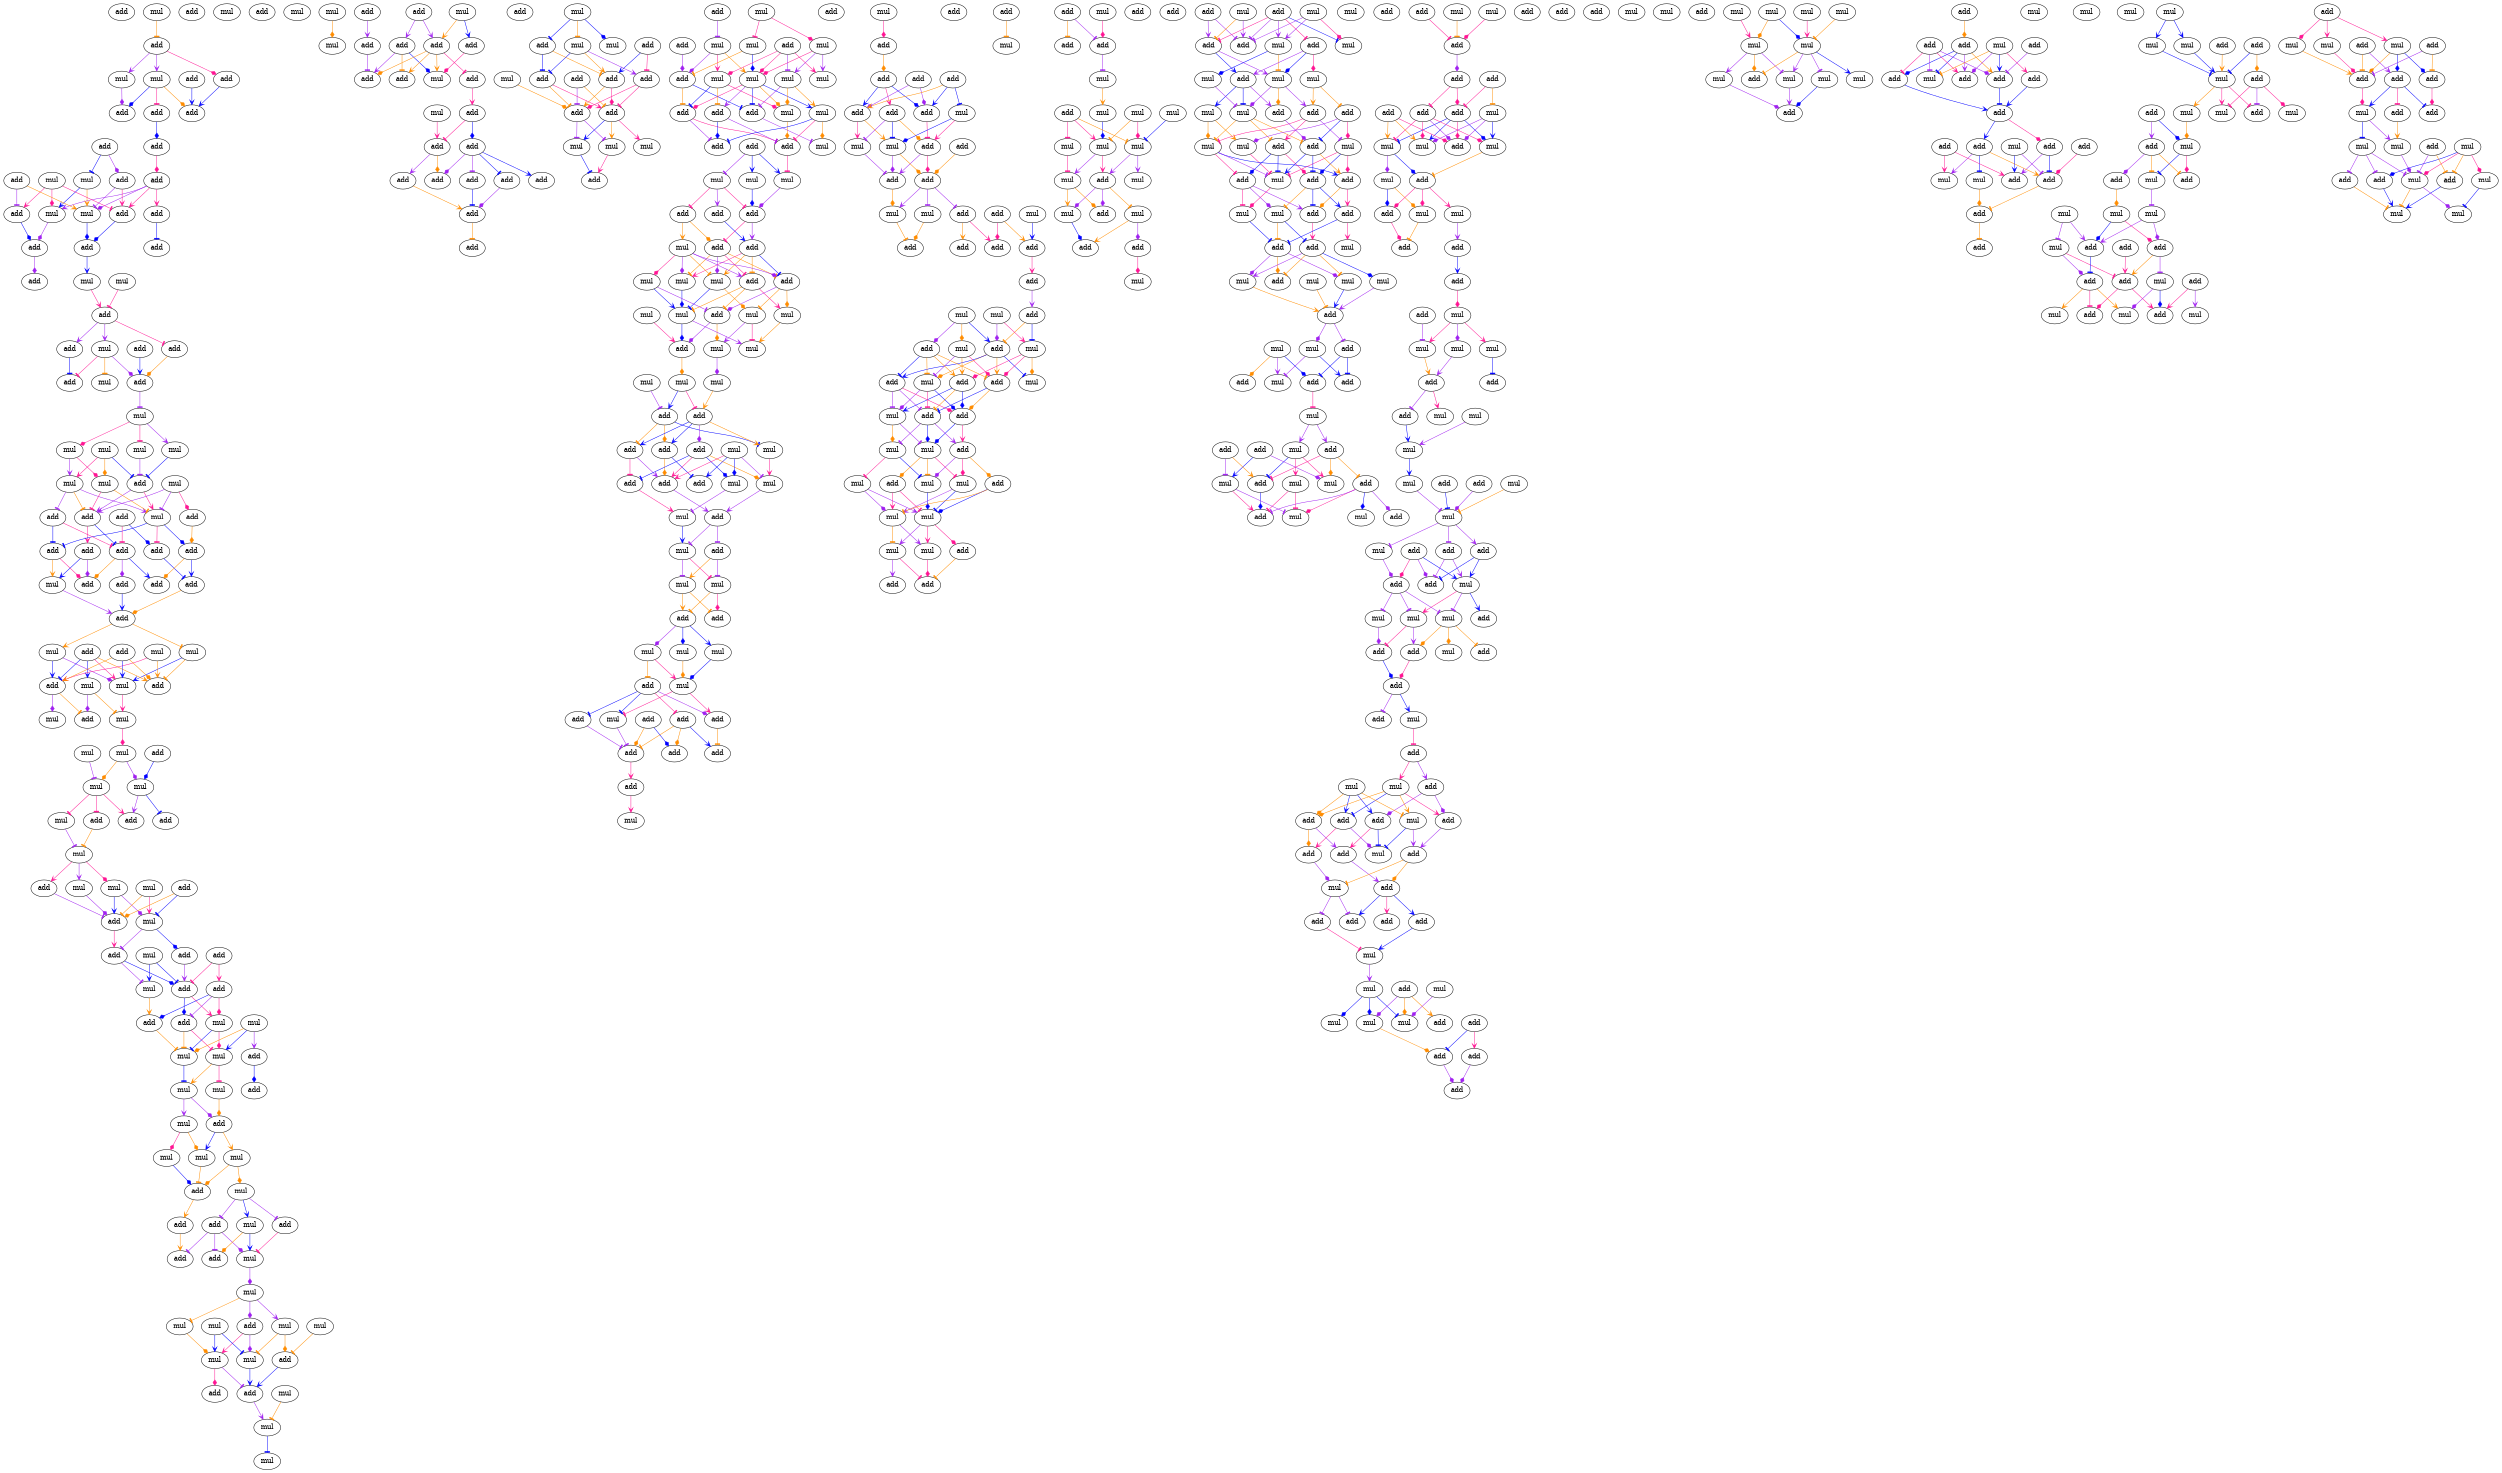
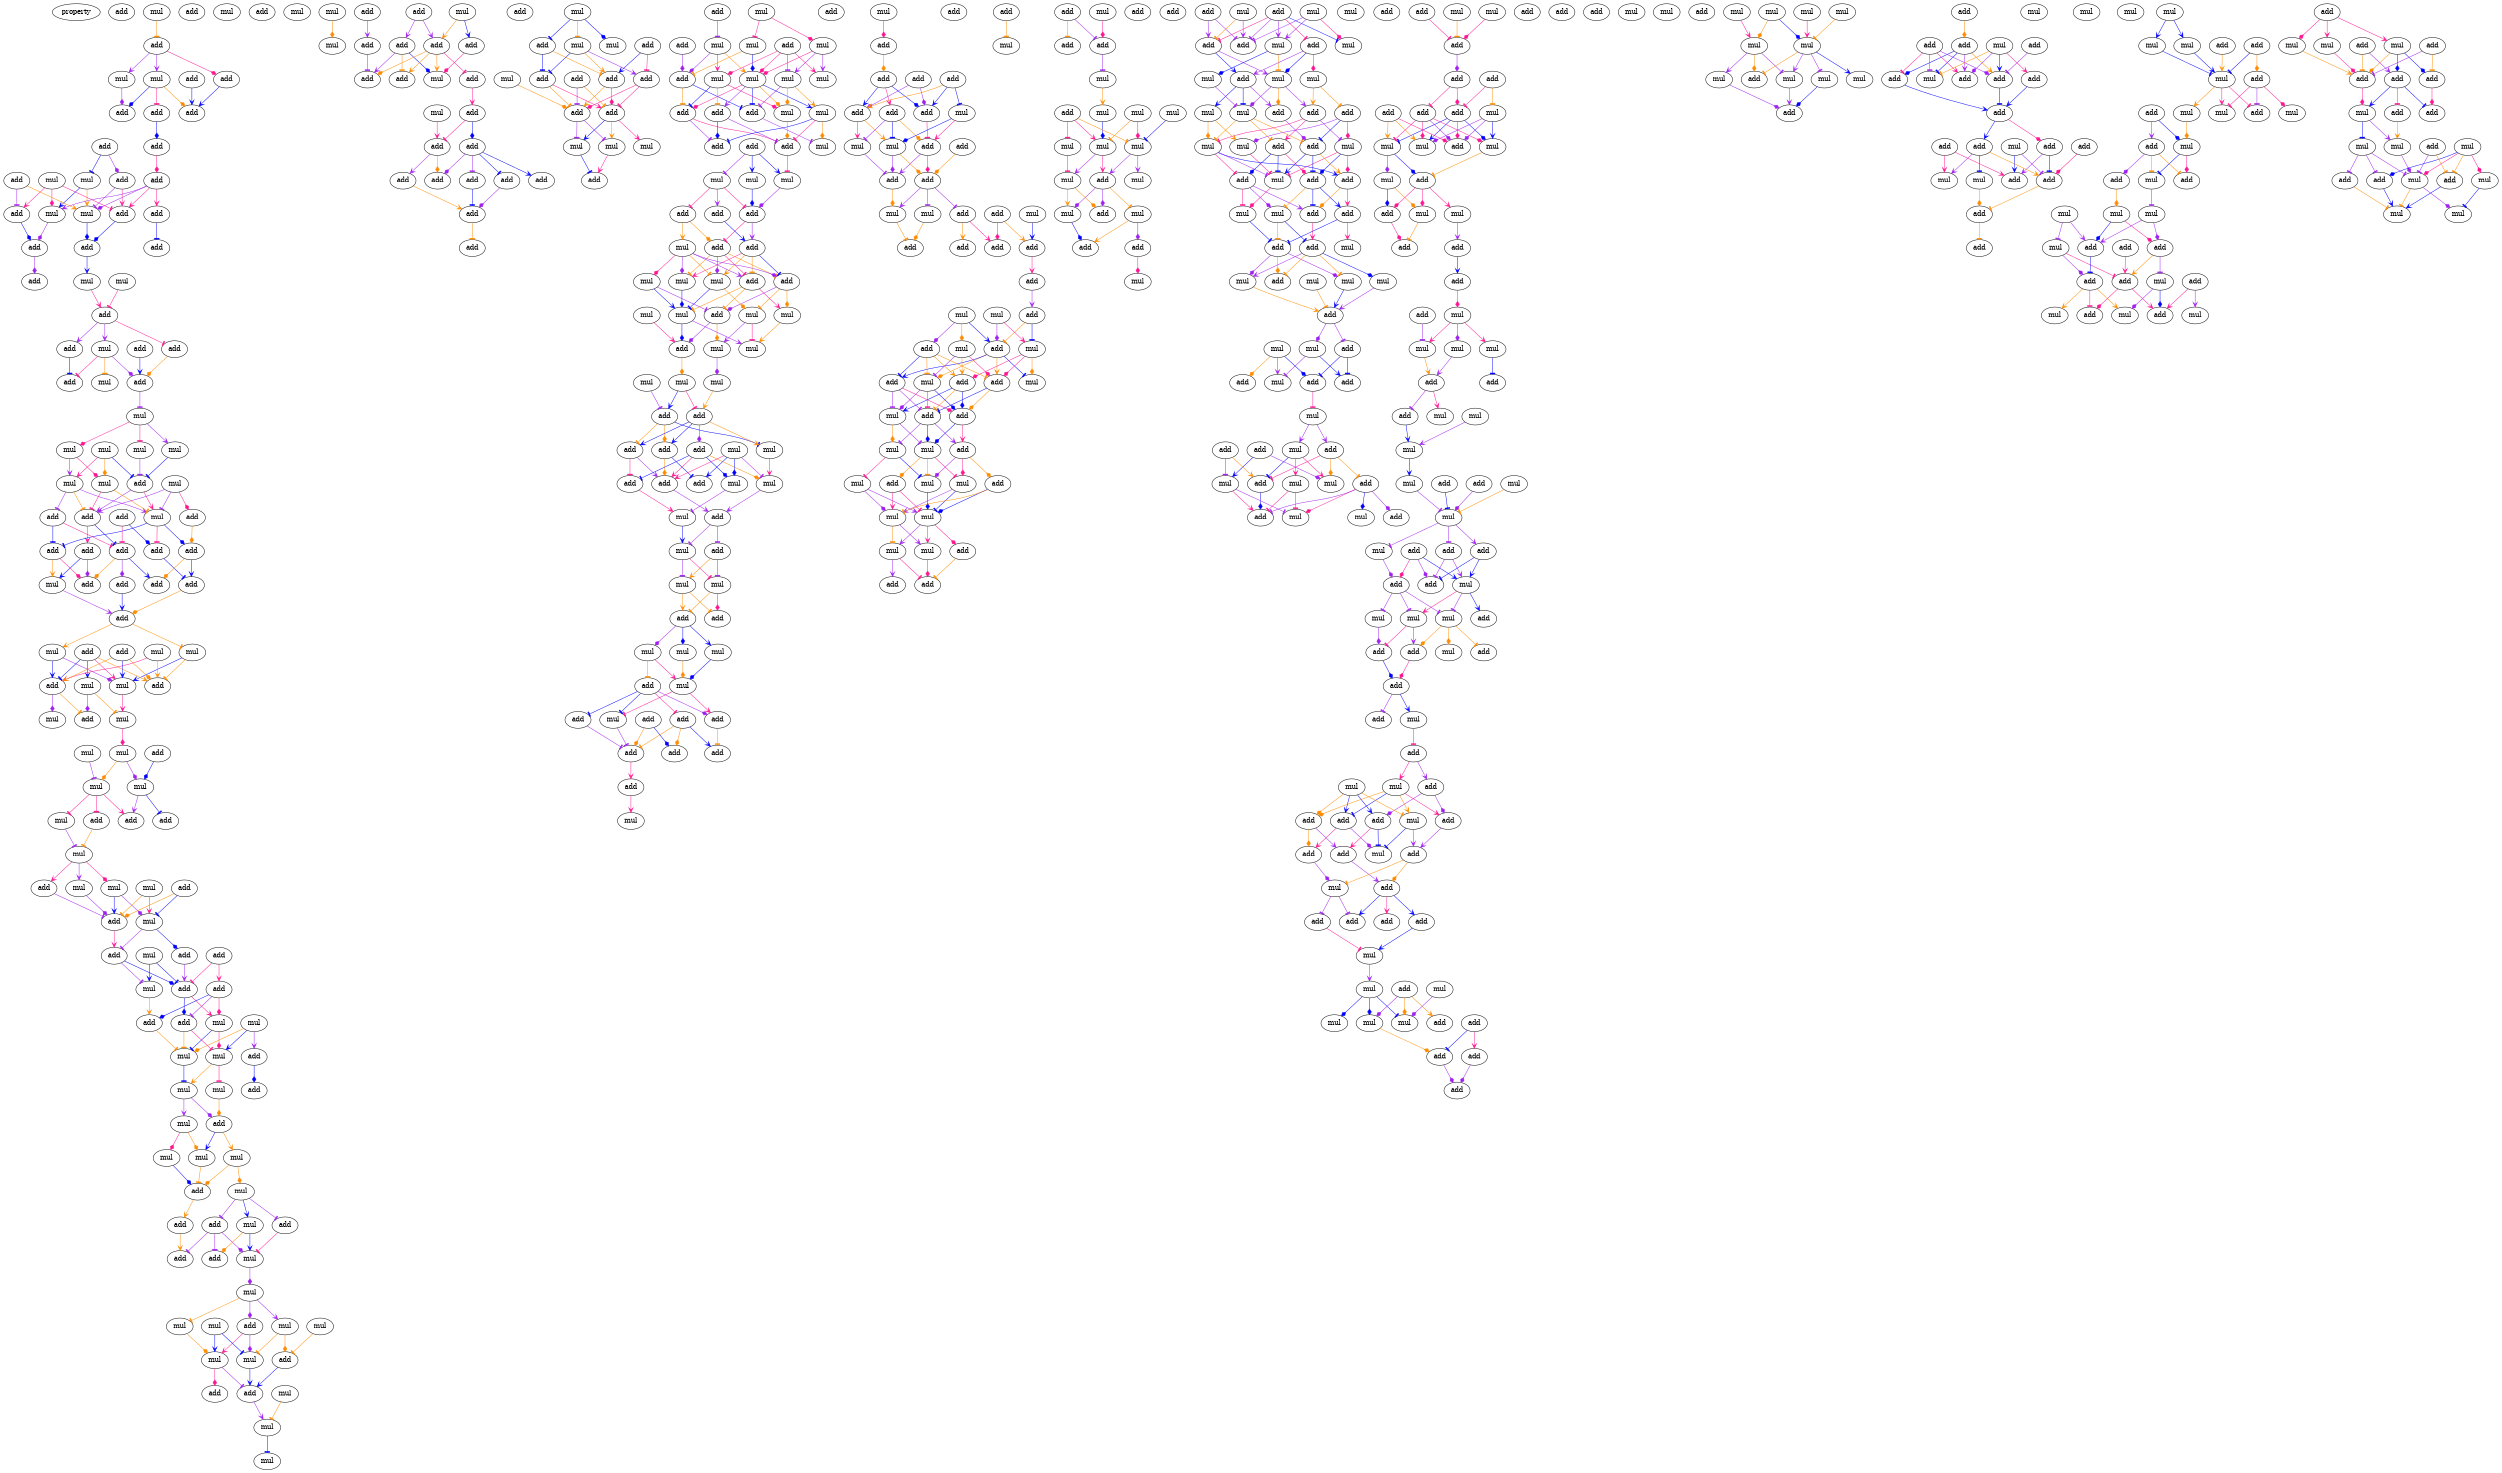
node "property": added
